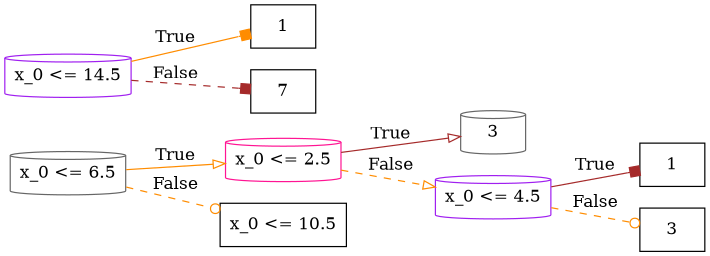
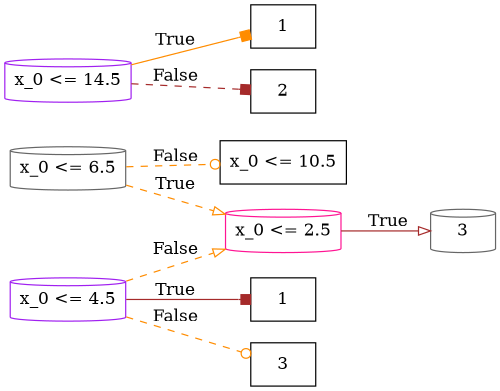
node "7": label "7" -> "2"
edge "x_0 <= 6.5" -> "x_0 <= 2.5": style solid -> dashed
edge "x_0 <= 2.5" -> "x_0 <= 4.5": reversed
